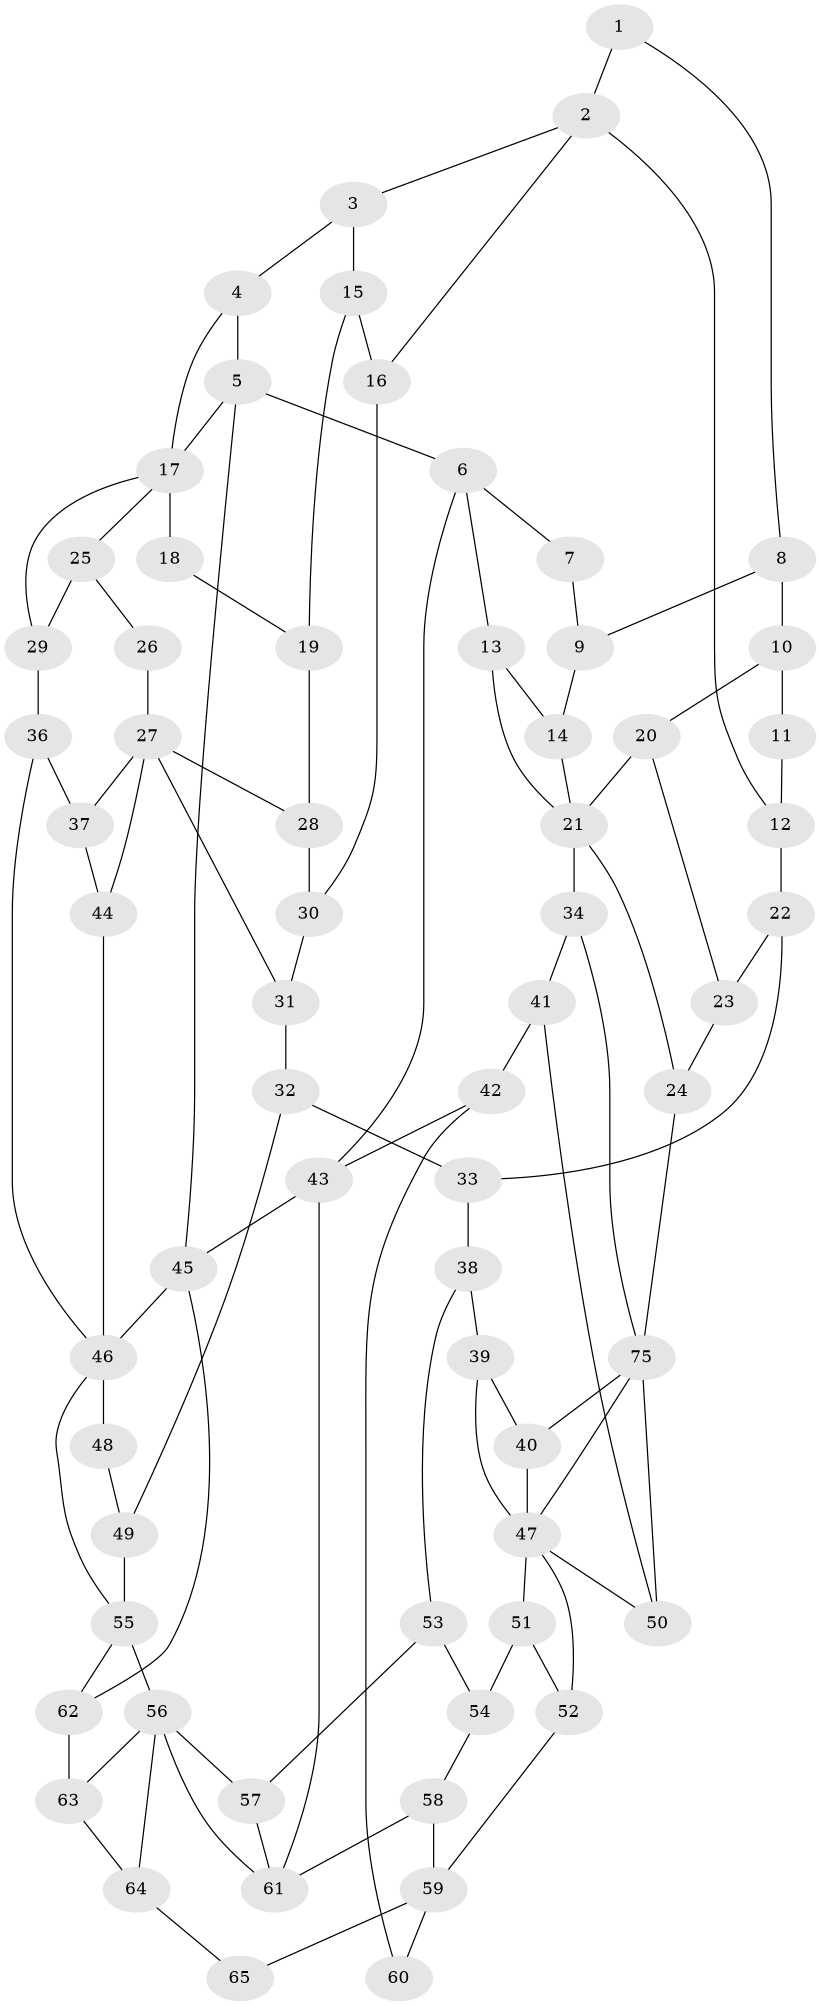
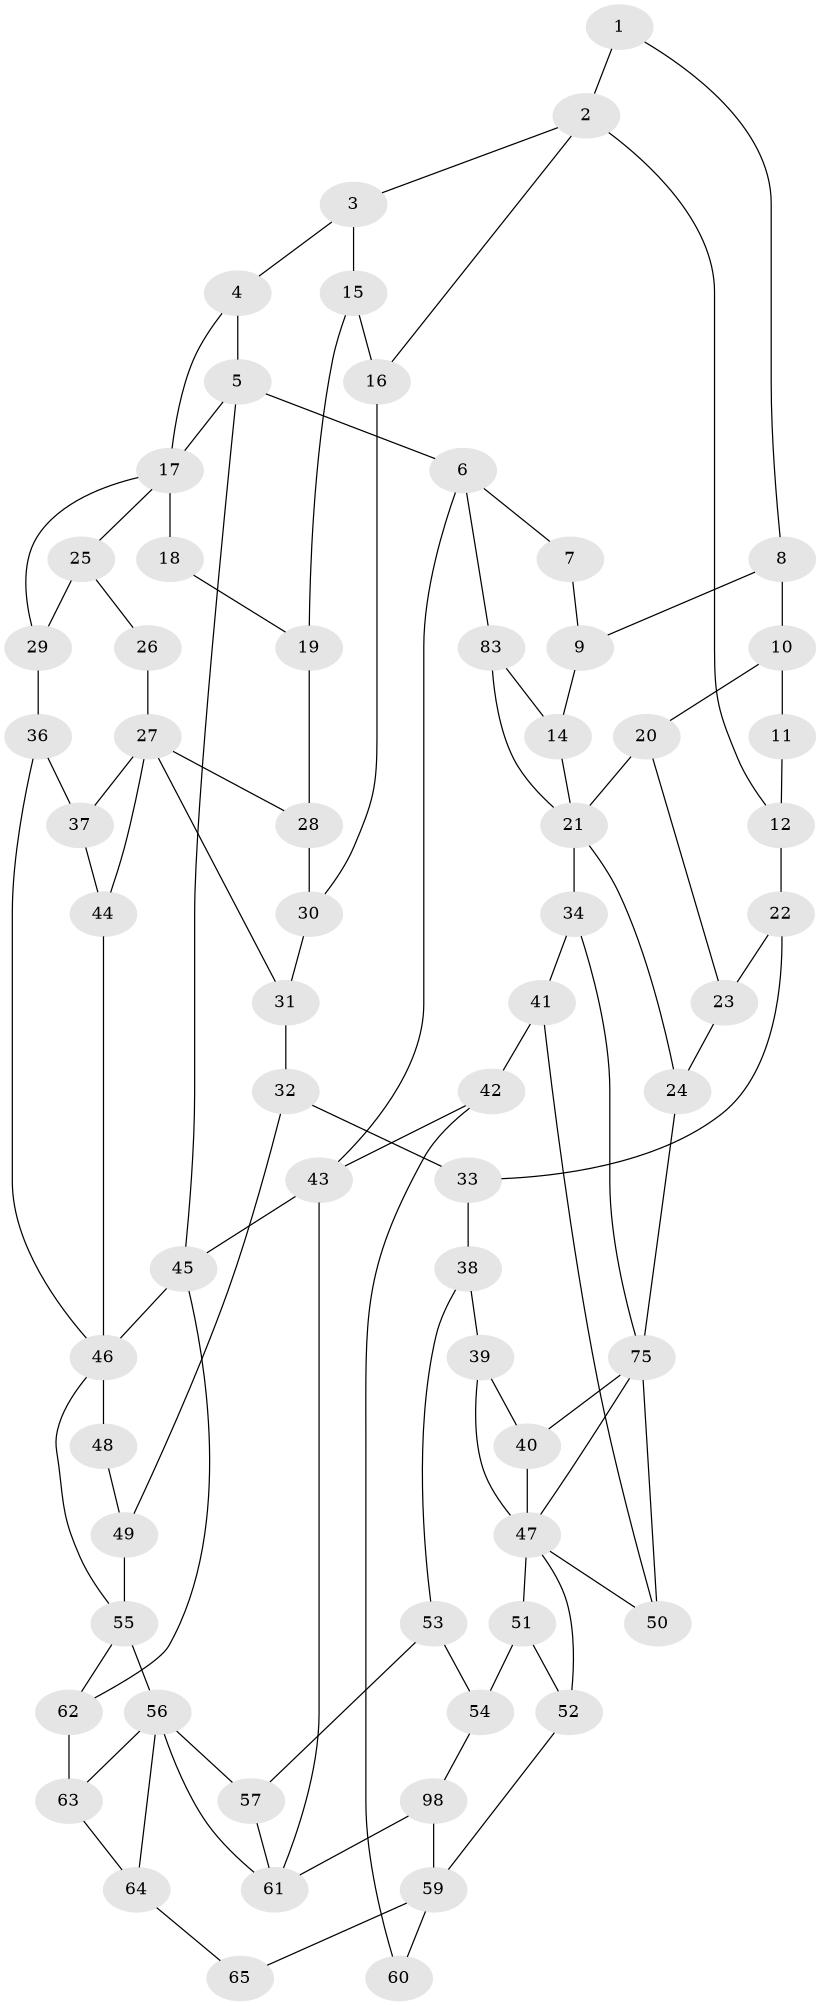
node "13": label "13" -> "83"
node "58": label "58" -> "98"
